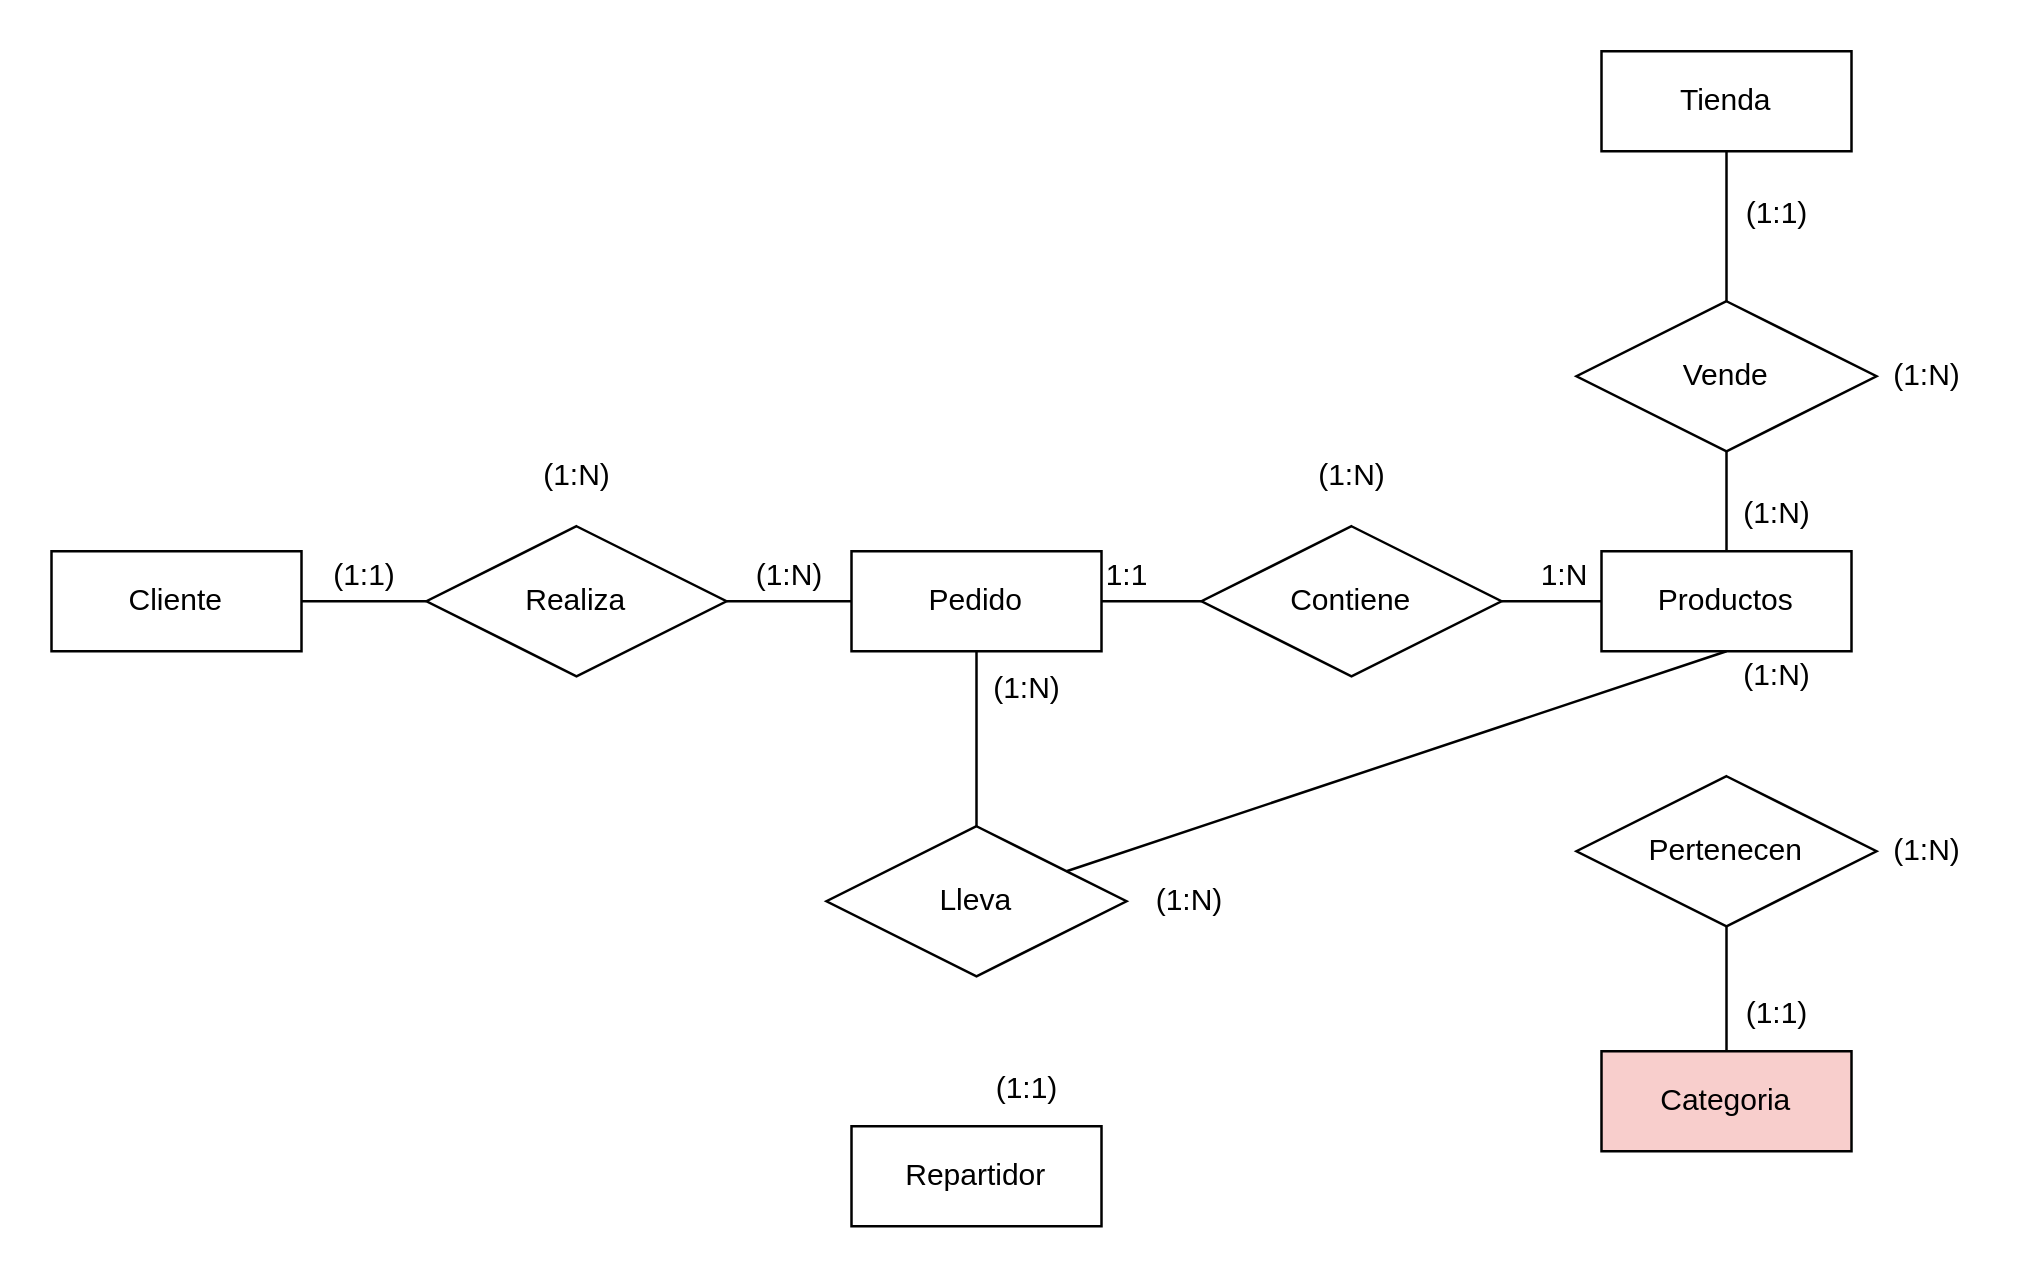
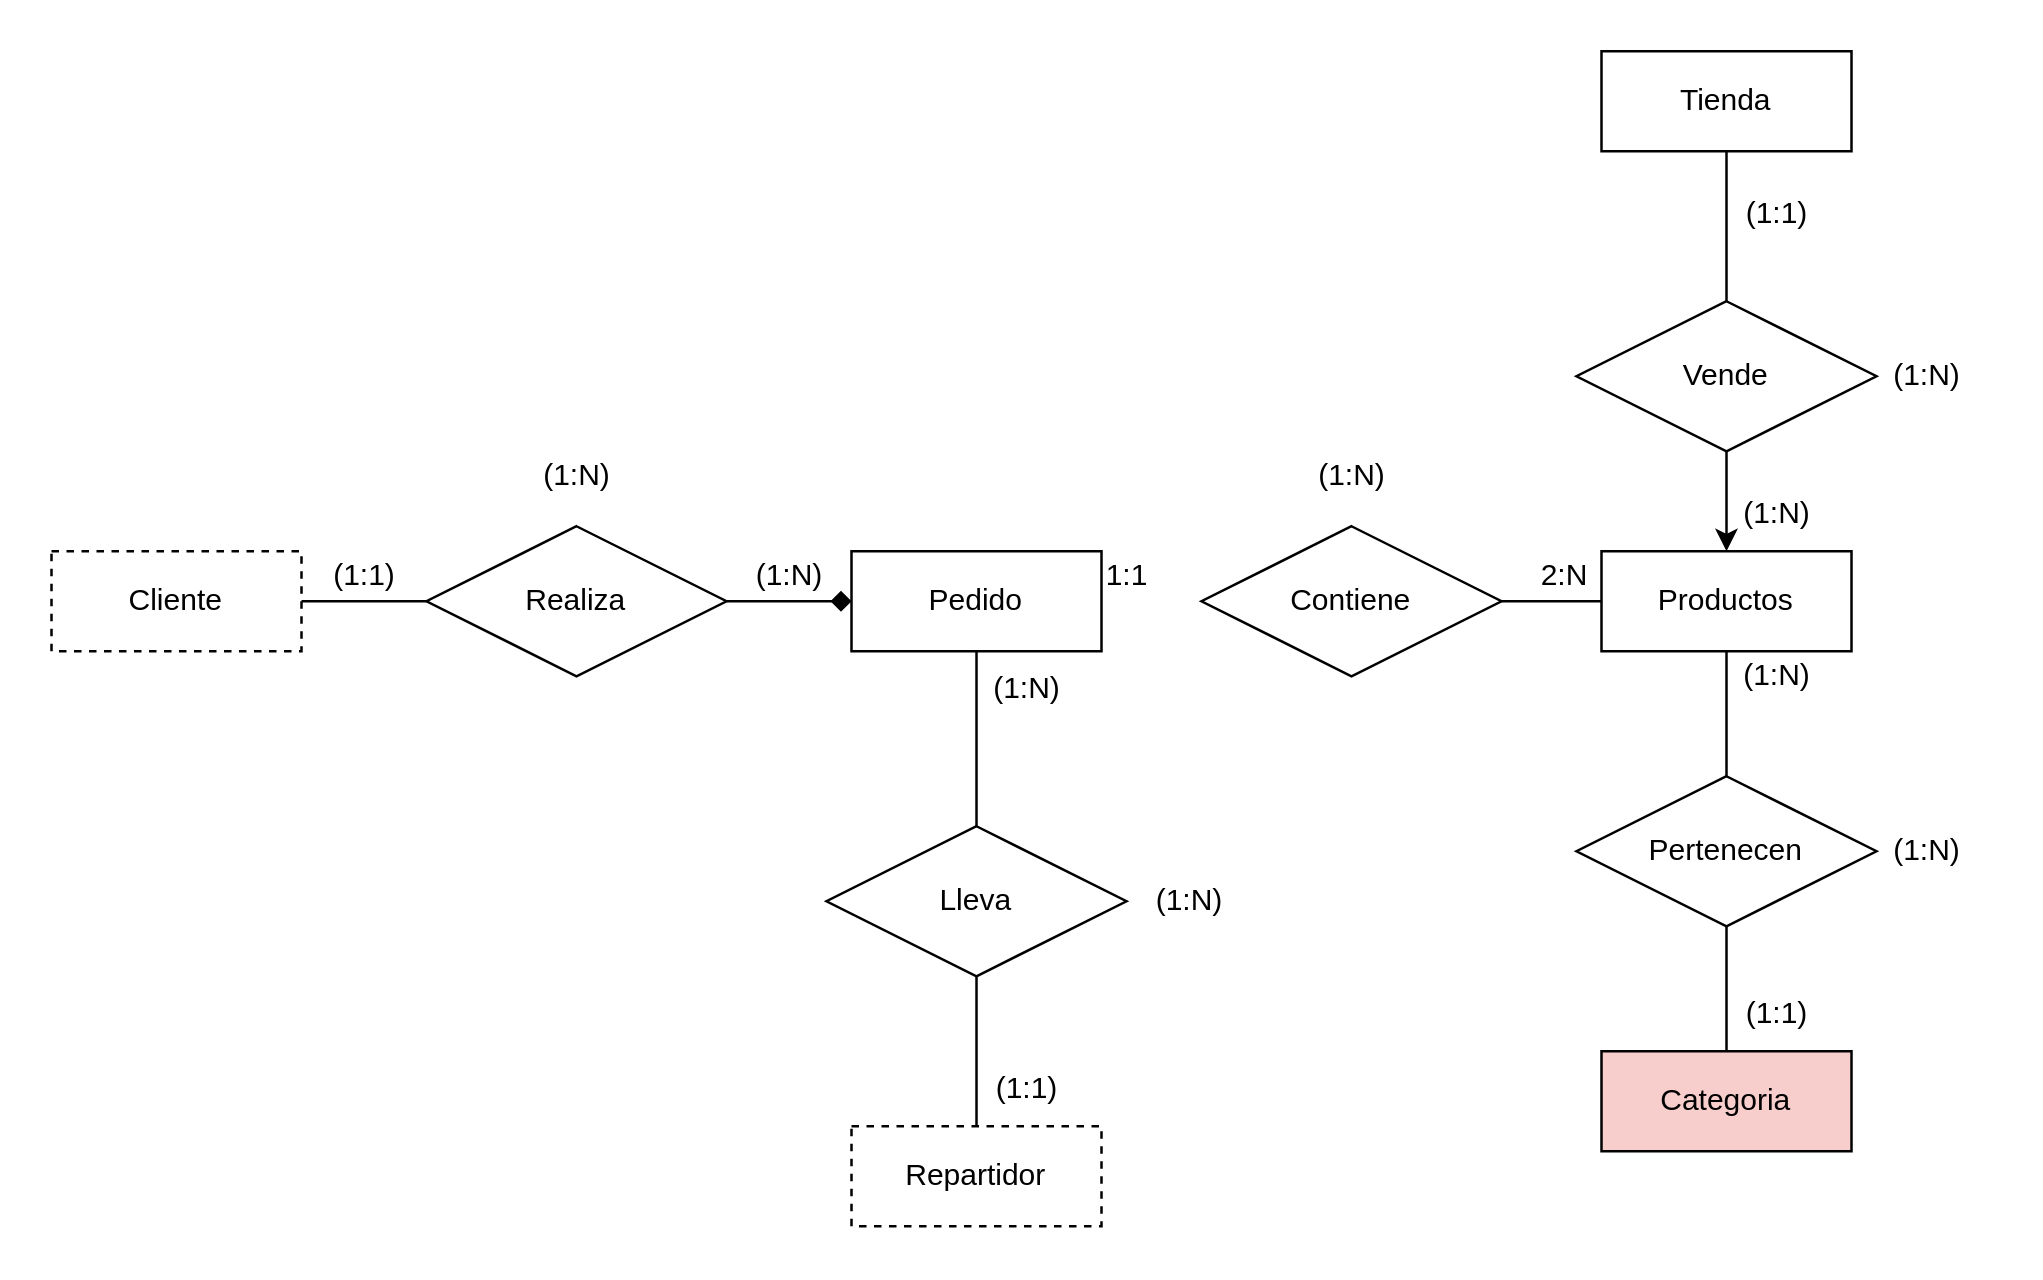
edge "Vende" -- "Productos": arrowhead none -> classic
node "1:N": label "1:N" -> "2:N"
node "Cliente": style solid -> dashed
edge "Realiza" -- "Pedido": arrowhead none -> diamond
edge "Pedido" -- "Contiene": removed
edge "Productos" -- "Lleva": now "Productos" -- "Pertenecen"
edge "Lleva" -- "Repartidor": added
node "Repartidor": style solid -> dashed
